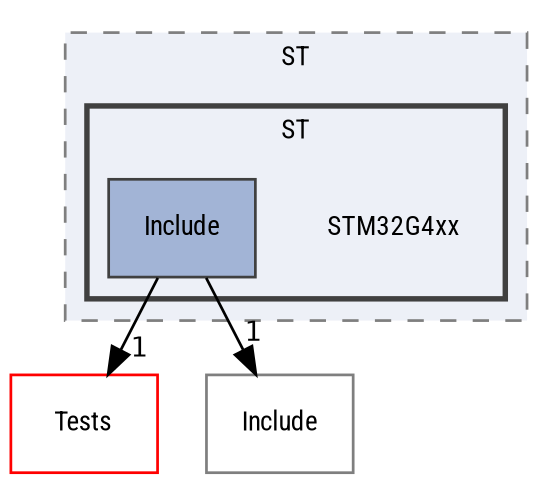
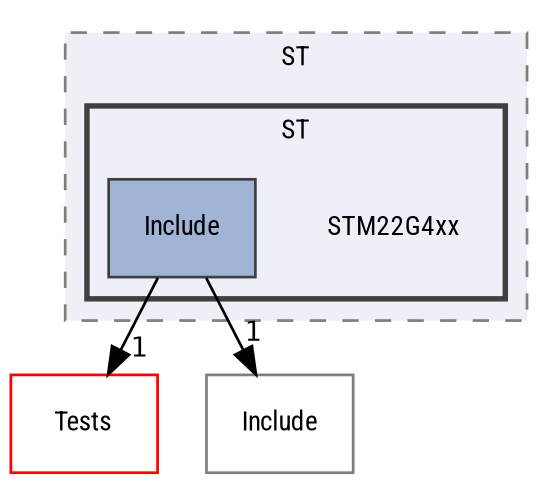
node "STM32G4xx": label "STM32G4xx" -> "STM22G4xx"
